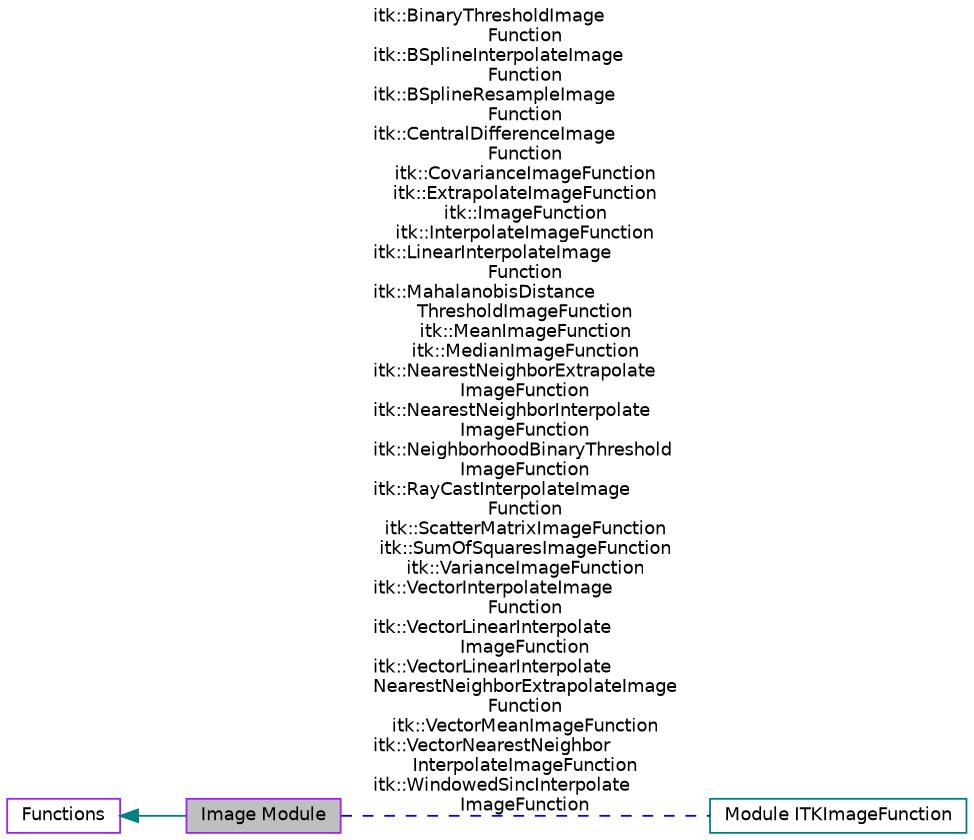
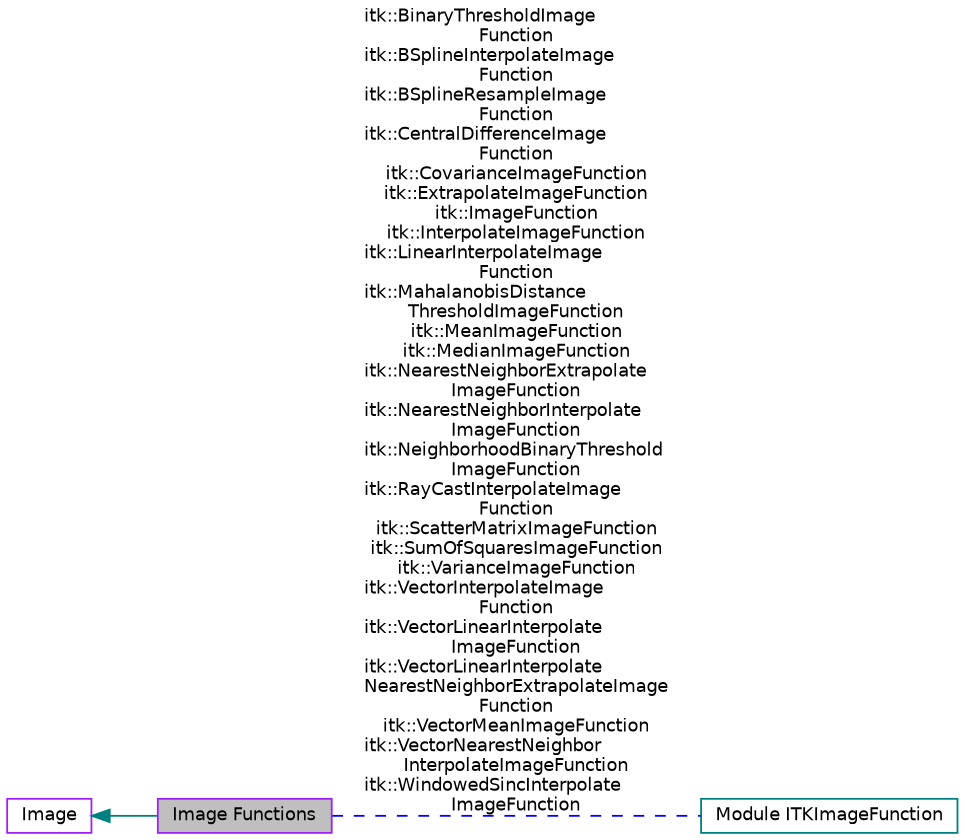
node "Functions": label "Functions" -> "Image"
node "Image Module": label "Image Module" -> "Image Functions"
